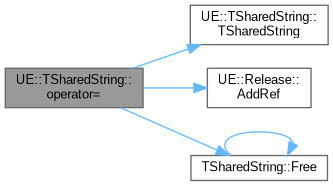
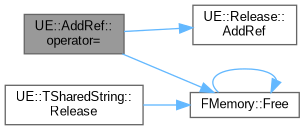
node "UE::TSharedString:: TSharedString": removed
node "UE::TSharedString:: operator=": label "UE::TSharedString:: operator=" -> "UE::AddRef:: operator="
node "UE::TSharedString:: Release": added
node "TSharedString::Free": label "TSharedString::Free" -> "FMemory::Free"
